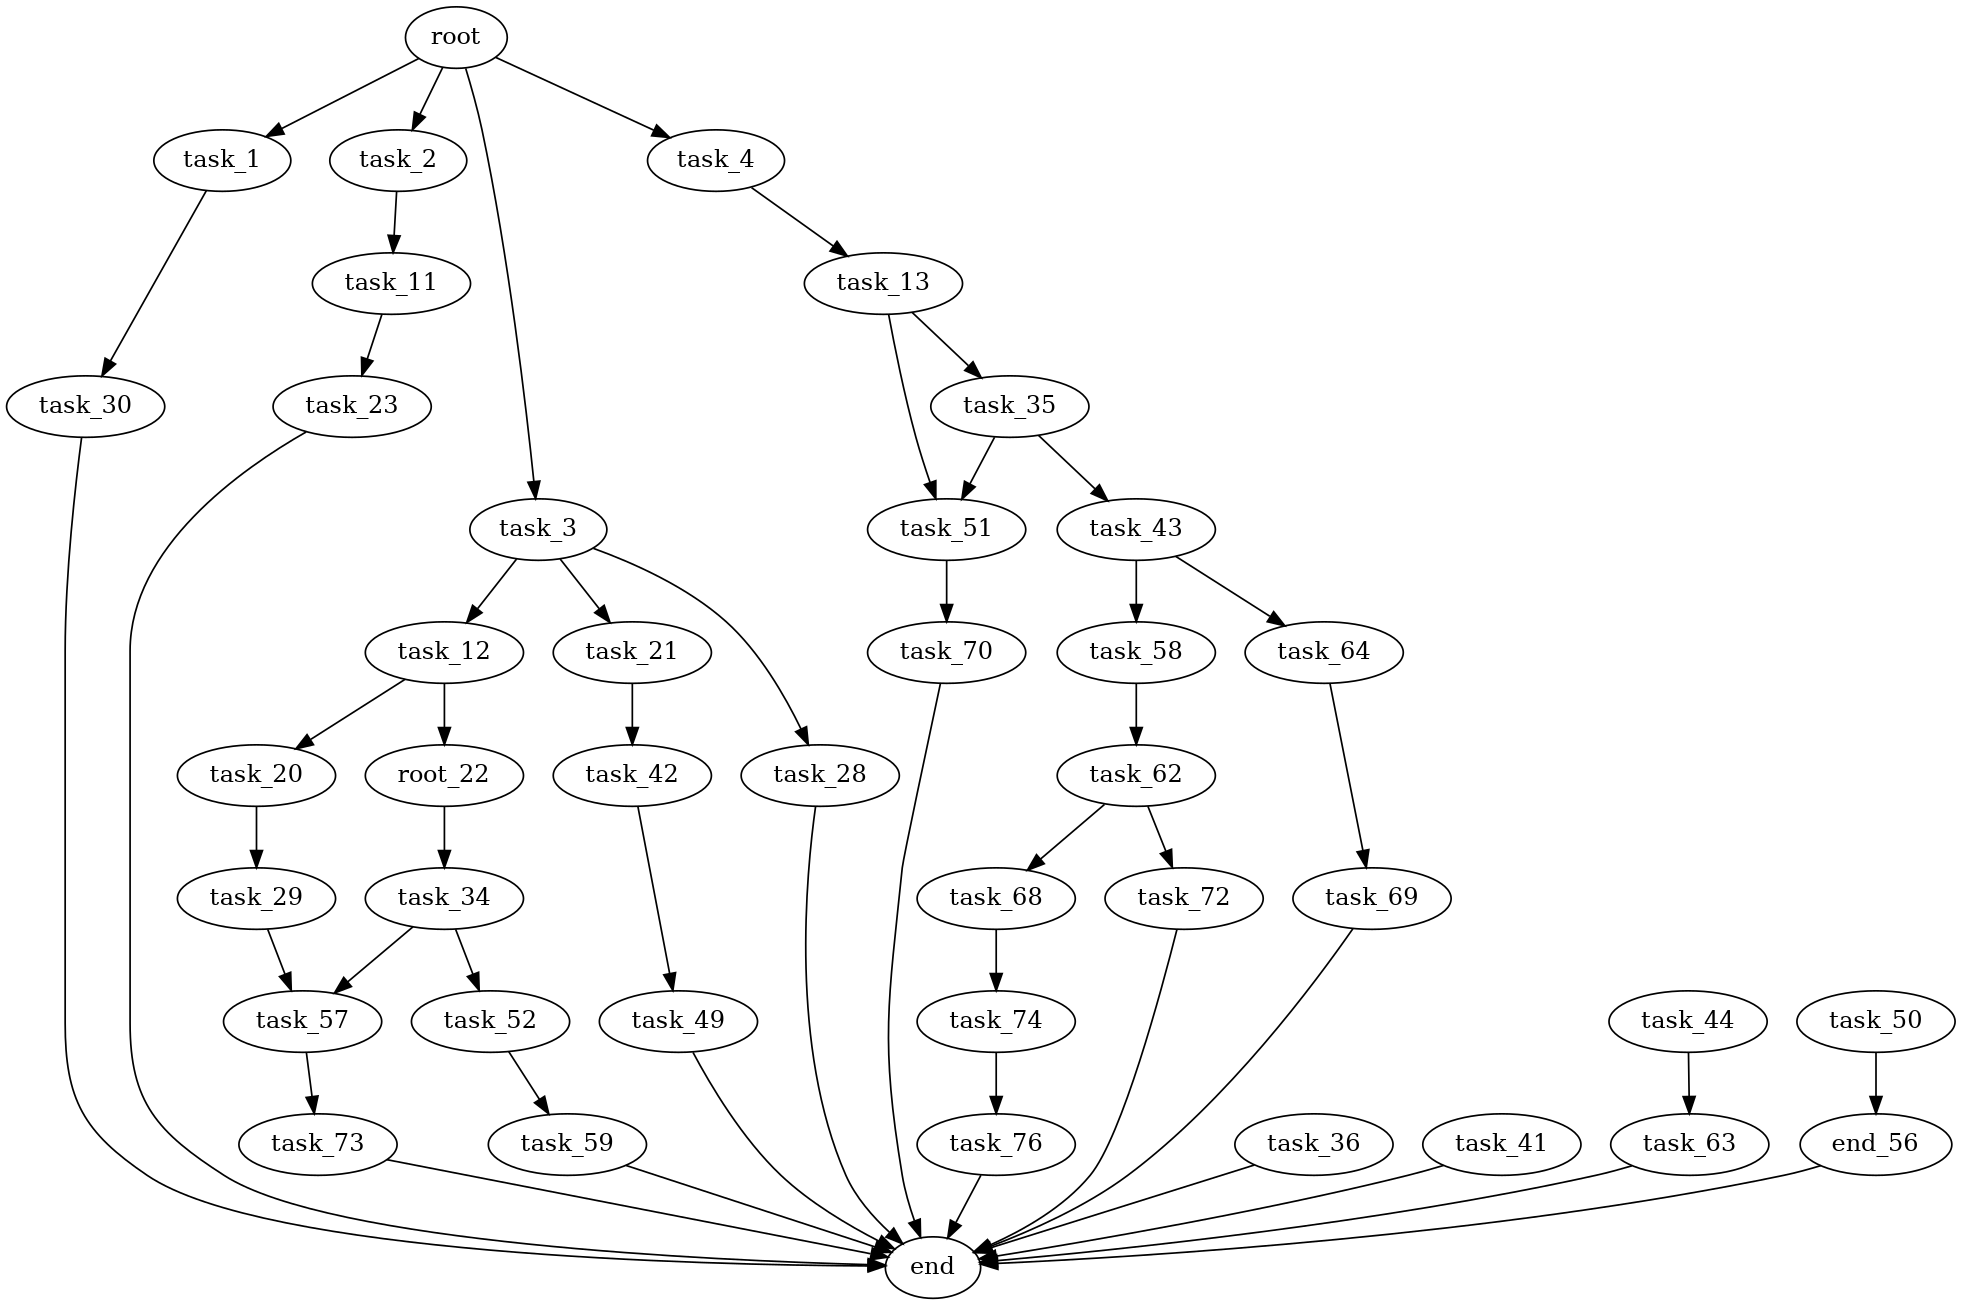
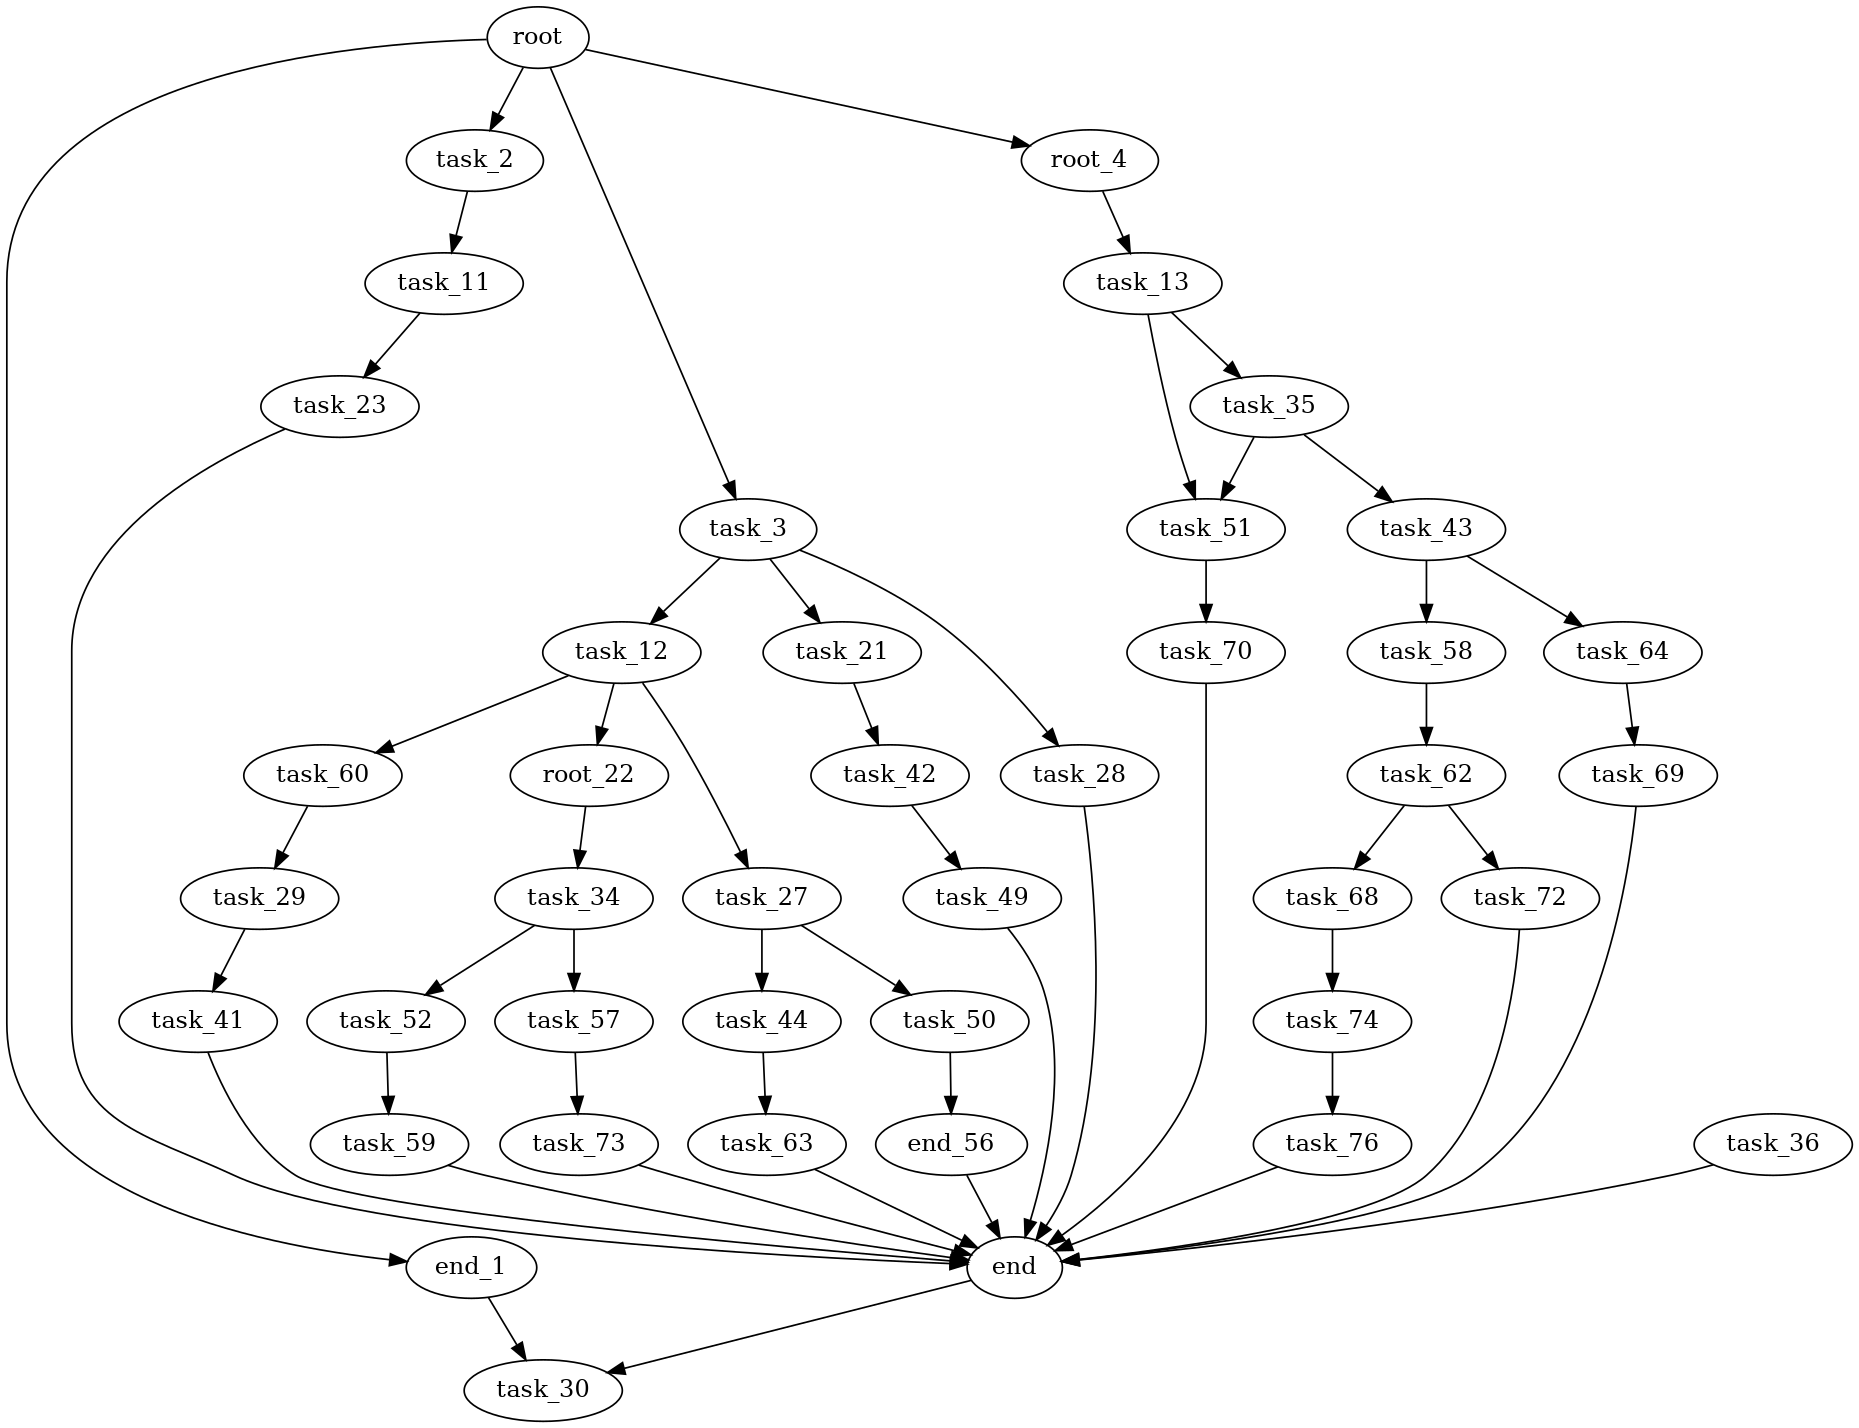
node "task_1": label "task_1" -> "end_1"
node "task_4": label "task_4" -> "root_4"
node "task_20": label "task_20" -> "task_60"
node "task_27": added
edge "task_29" -> "task_57": now "task_29" -> "task_41"
edge "task_30" -> "end": reversed
